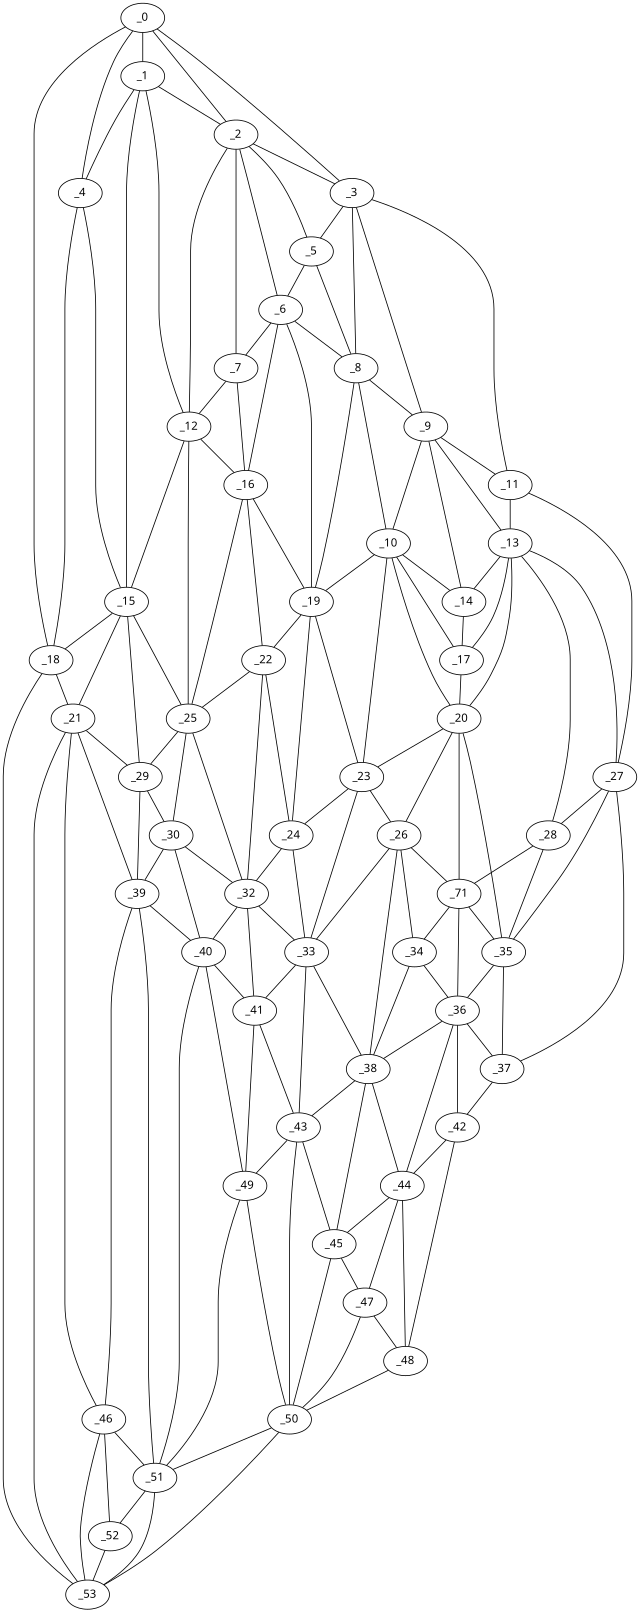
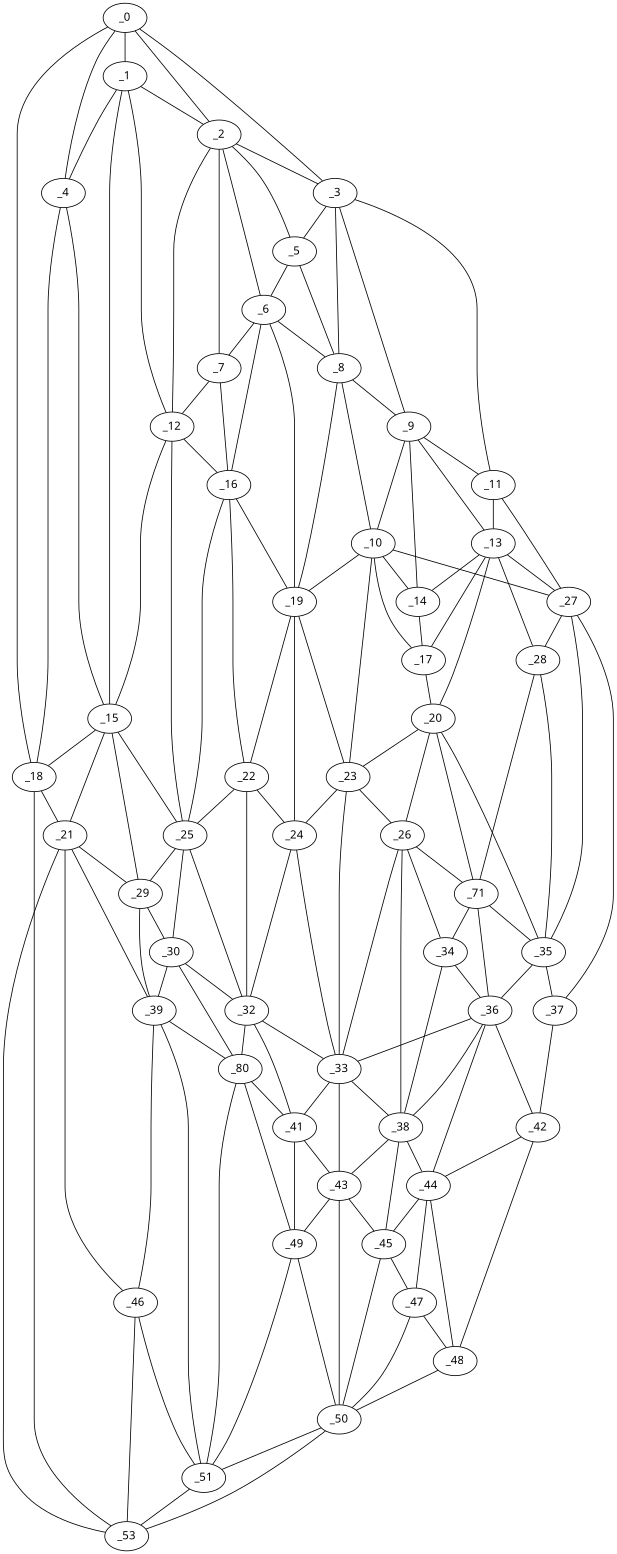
edge "_10" -- "_20": now "_10" -- "_27"
node "_40": label "_40" -> "_80"
edge "_36" -- "_37": now "_36" -- "_33"
node "_52": removed
